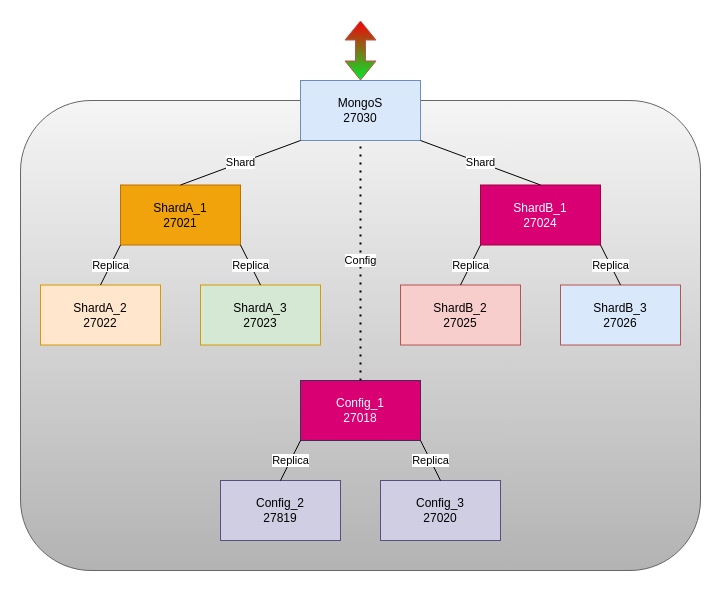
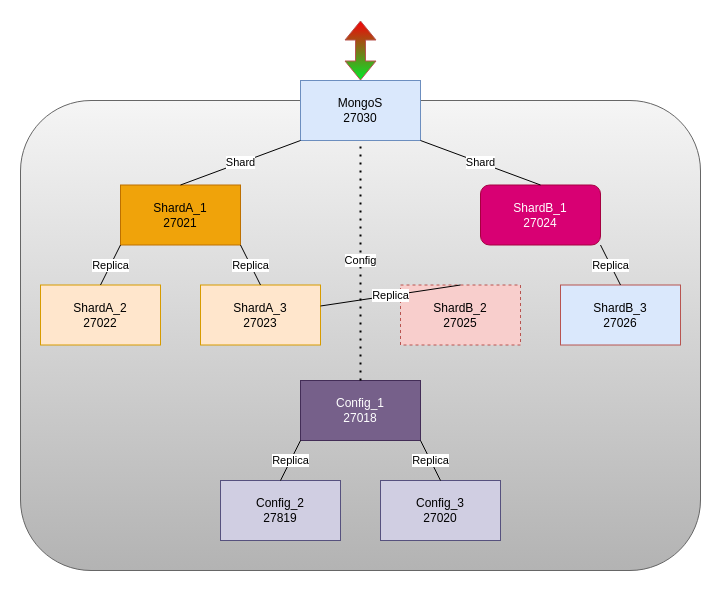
node "ShardB_1 27024": shape rectangle -> rounded rectangle
edge "ShardB_1 27024" -- "ShardB_2 27025": now "ShardA_3 27023" -- "ShardB_2 27025"
node "ShardA_3 27023": fillcolor #d5e8d4 -> #ffe6cc
node "ShardB_2 27025": style solid -> dashed
node "Config_1 27018": fillcolor #d80073 -> #76608a
